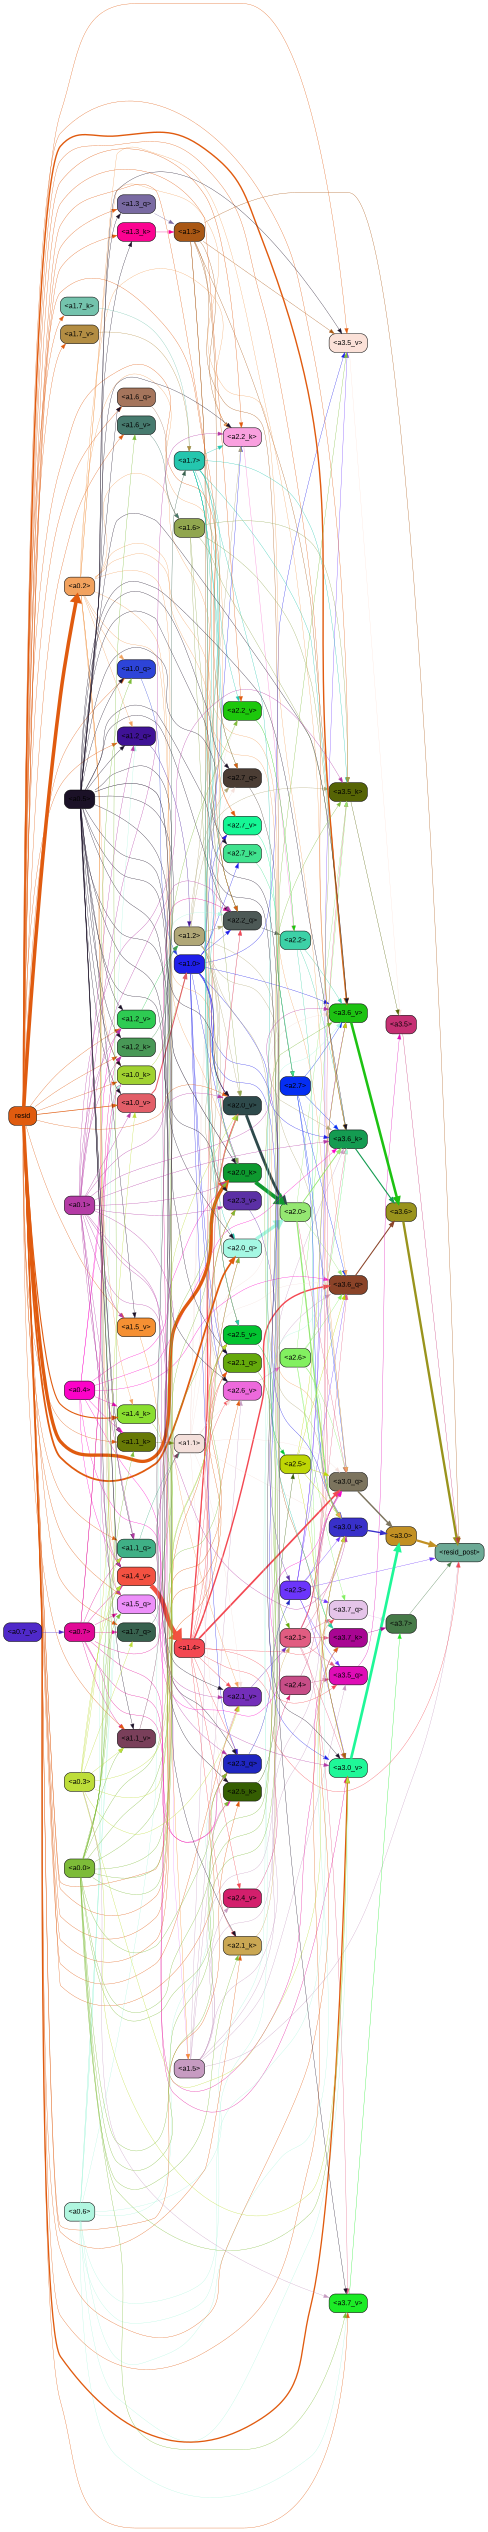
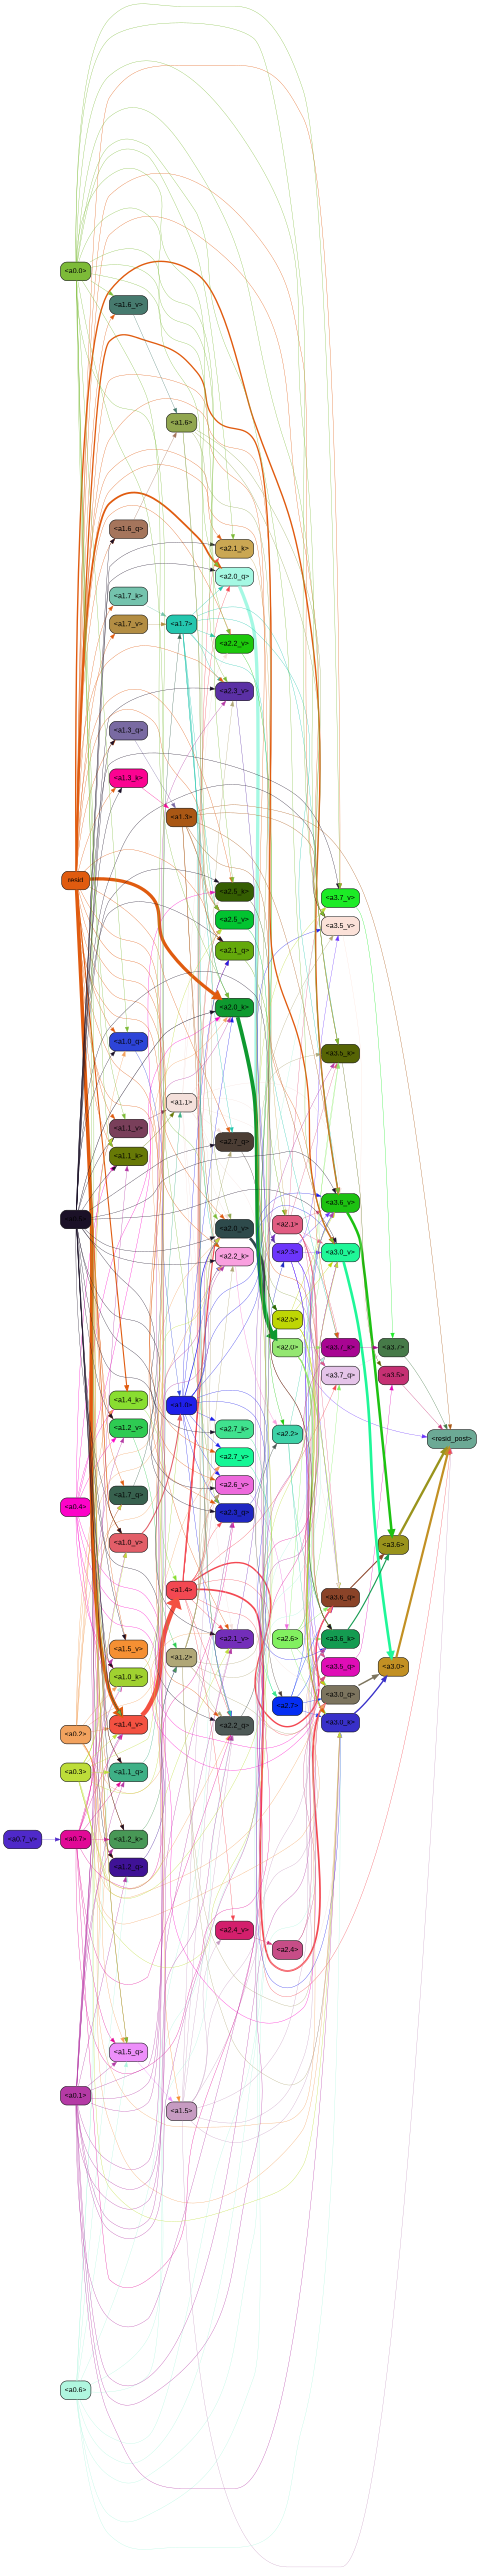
edge "resid" -> "<a0.2>": now "resid" -> "<a1.4_v>"
edge "<a1.2>" -> "<a3.5_v>": added
edge "<a0.3>" -> "<a3.7_v>": color #c69bc1 -> #bddd39
